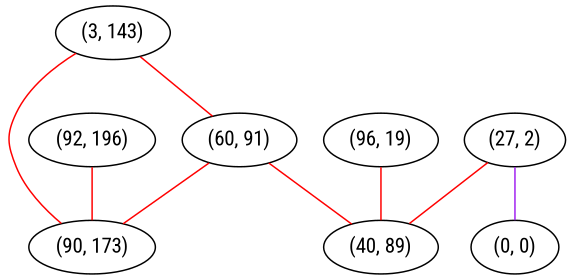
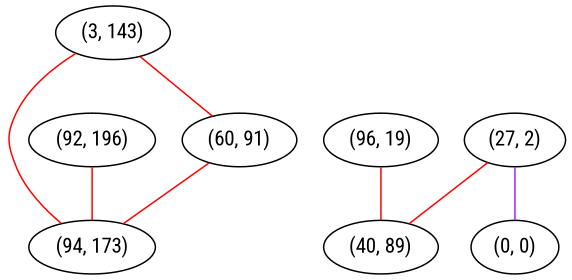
edge "(60, 91)" -- "(40, 89)": removed
node "(90, 173)": label "(90, 173)" -> "(94, 173)"
